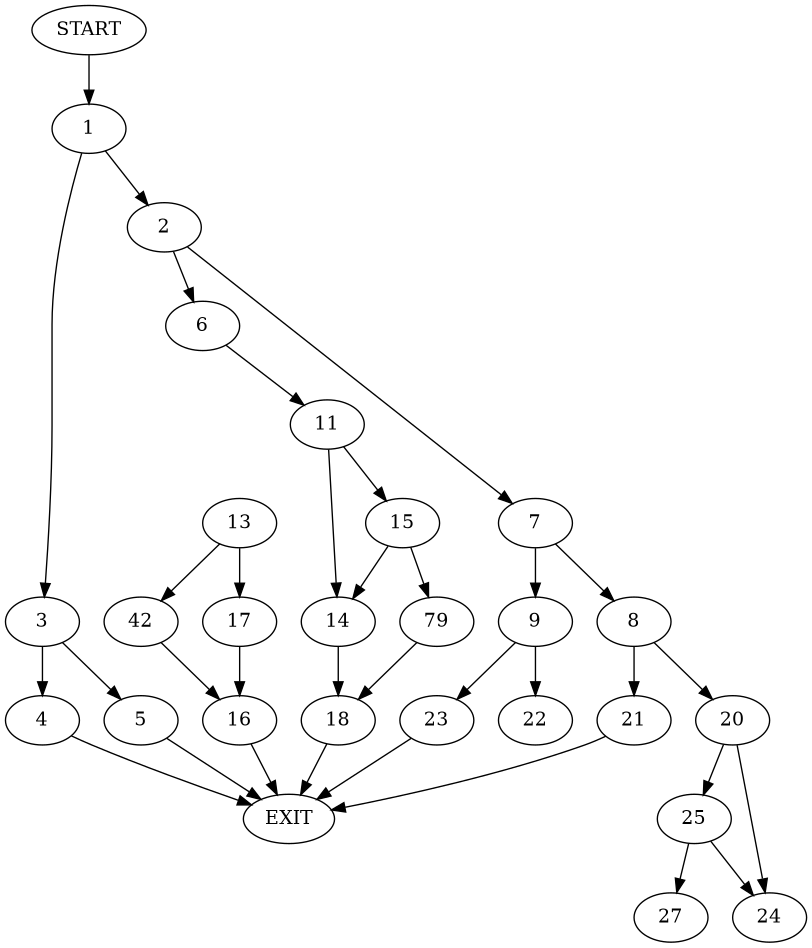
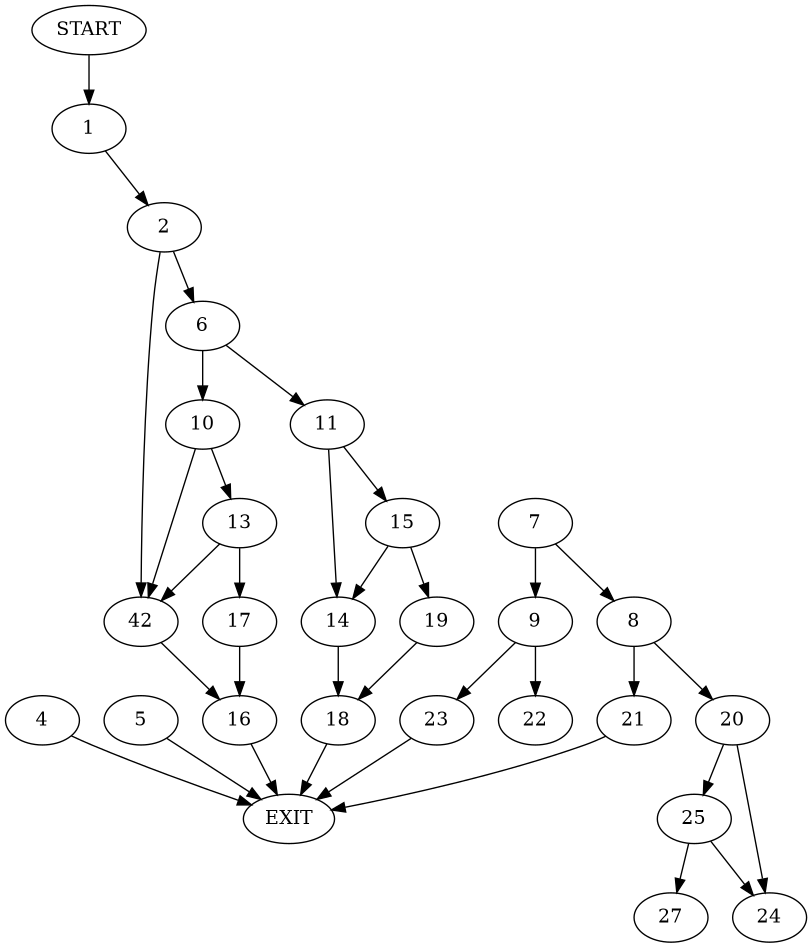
edge "2" -> "7": now "2" -> "42"
node "10": added
node "3": removed
node "79": label "79" -> "19"
